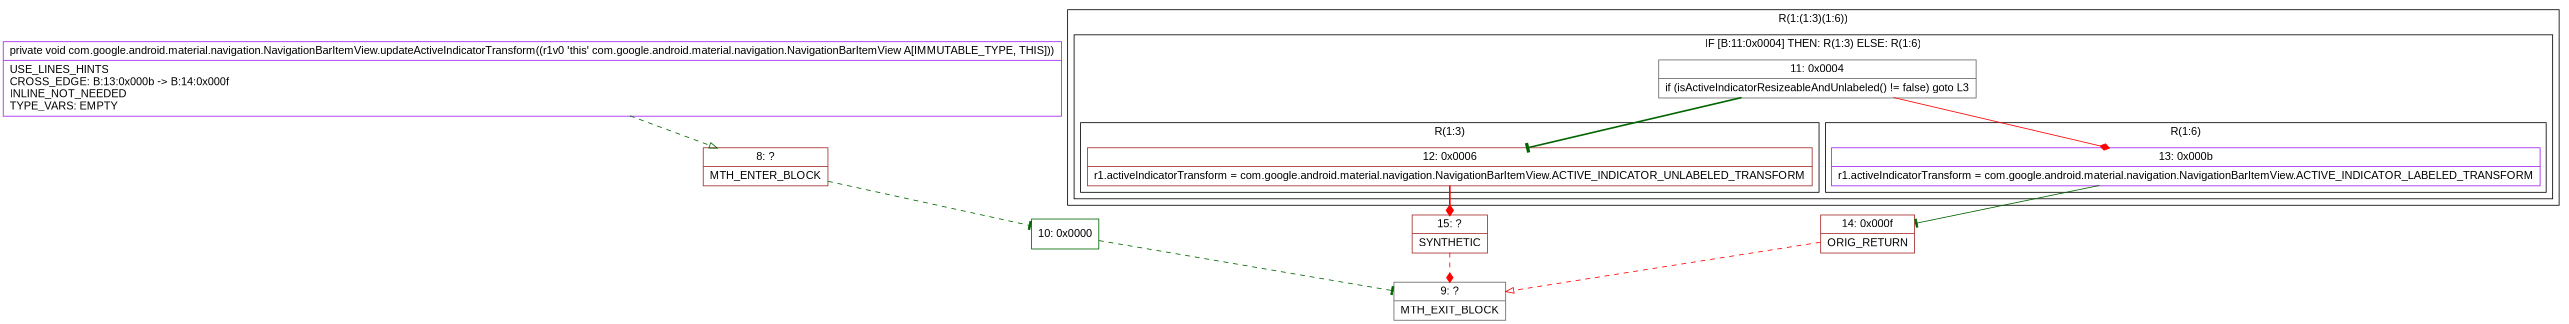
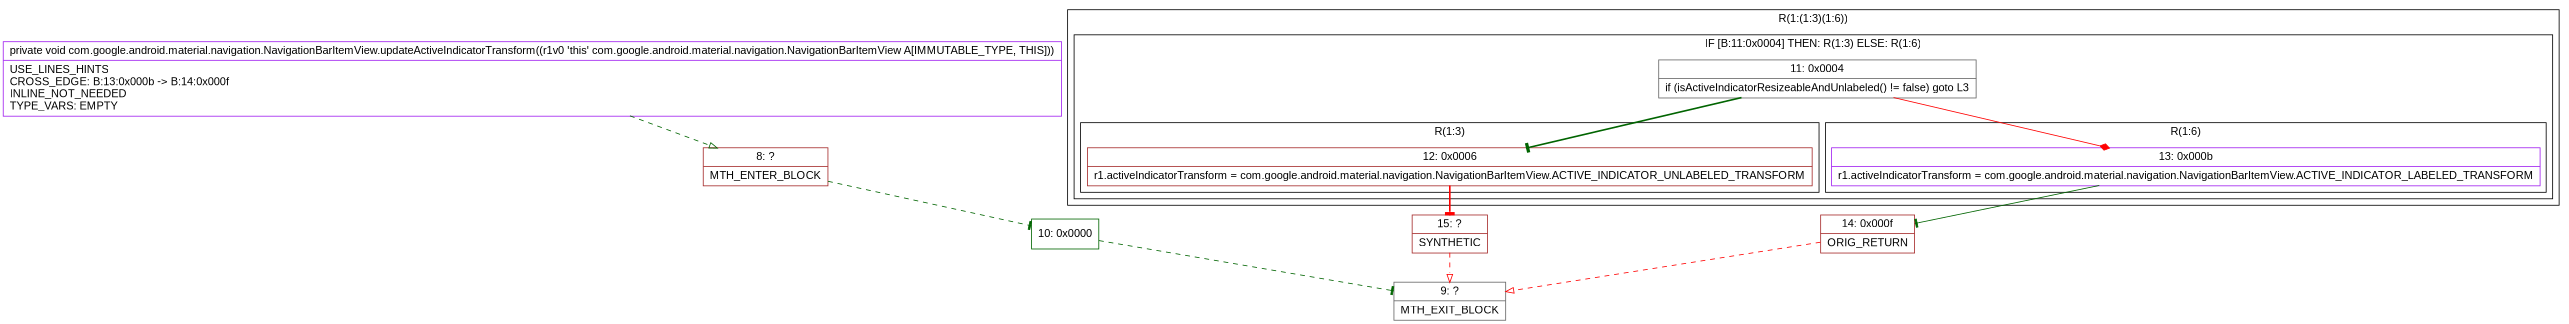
edge "12: 0x0006" -> "15: ?": arrowhead diamond -> tee
edge "15: ?" -> "9: ?": arrowhead diamond -> onormal
